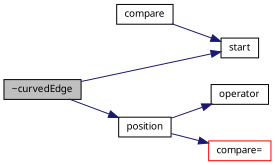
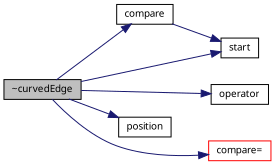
edge "~curvedEdge" -> "compare": added
edge "position" -> "operator": now "~curvedEdge" -> "operator"
edge "position" -> "compare=": now "~curvedEdge" -> "compare="
